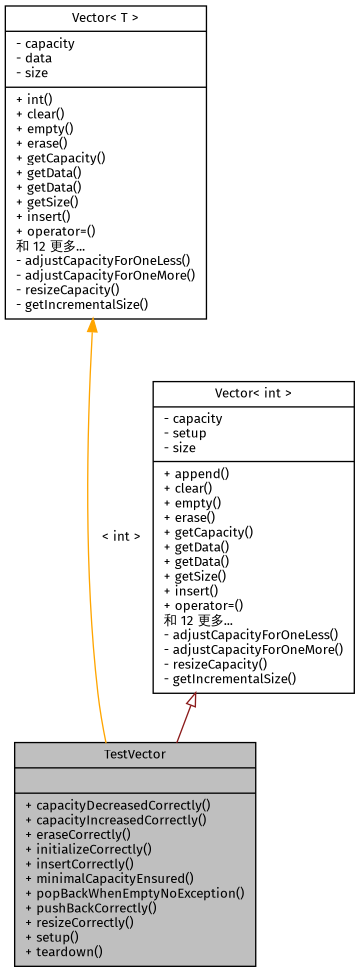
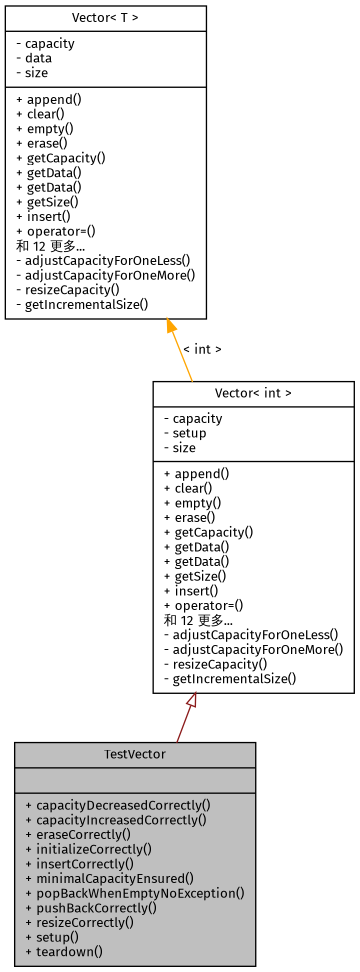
node "Vector< T >": text "+ int()" -> "+ append()"
edge "TestVector" -> "Vector< T >": now "Vector< int >" -> "Vector< T >"
